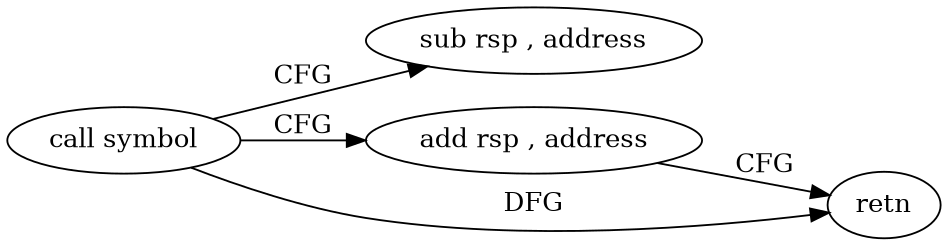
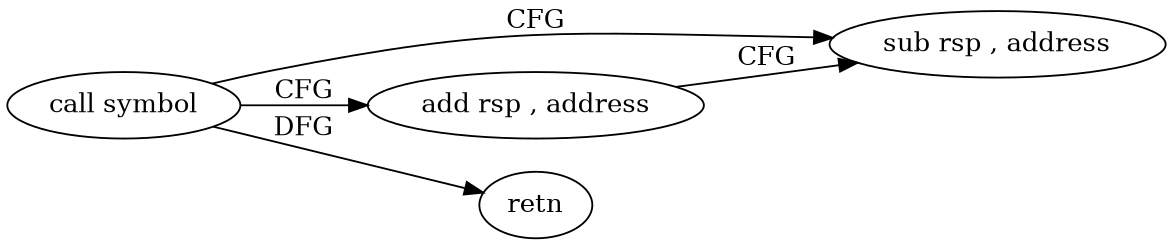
edge "add rsp , address" -> "retn": now "add rsp , address" -> "sub rsp , address"
